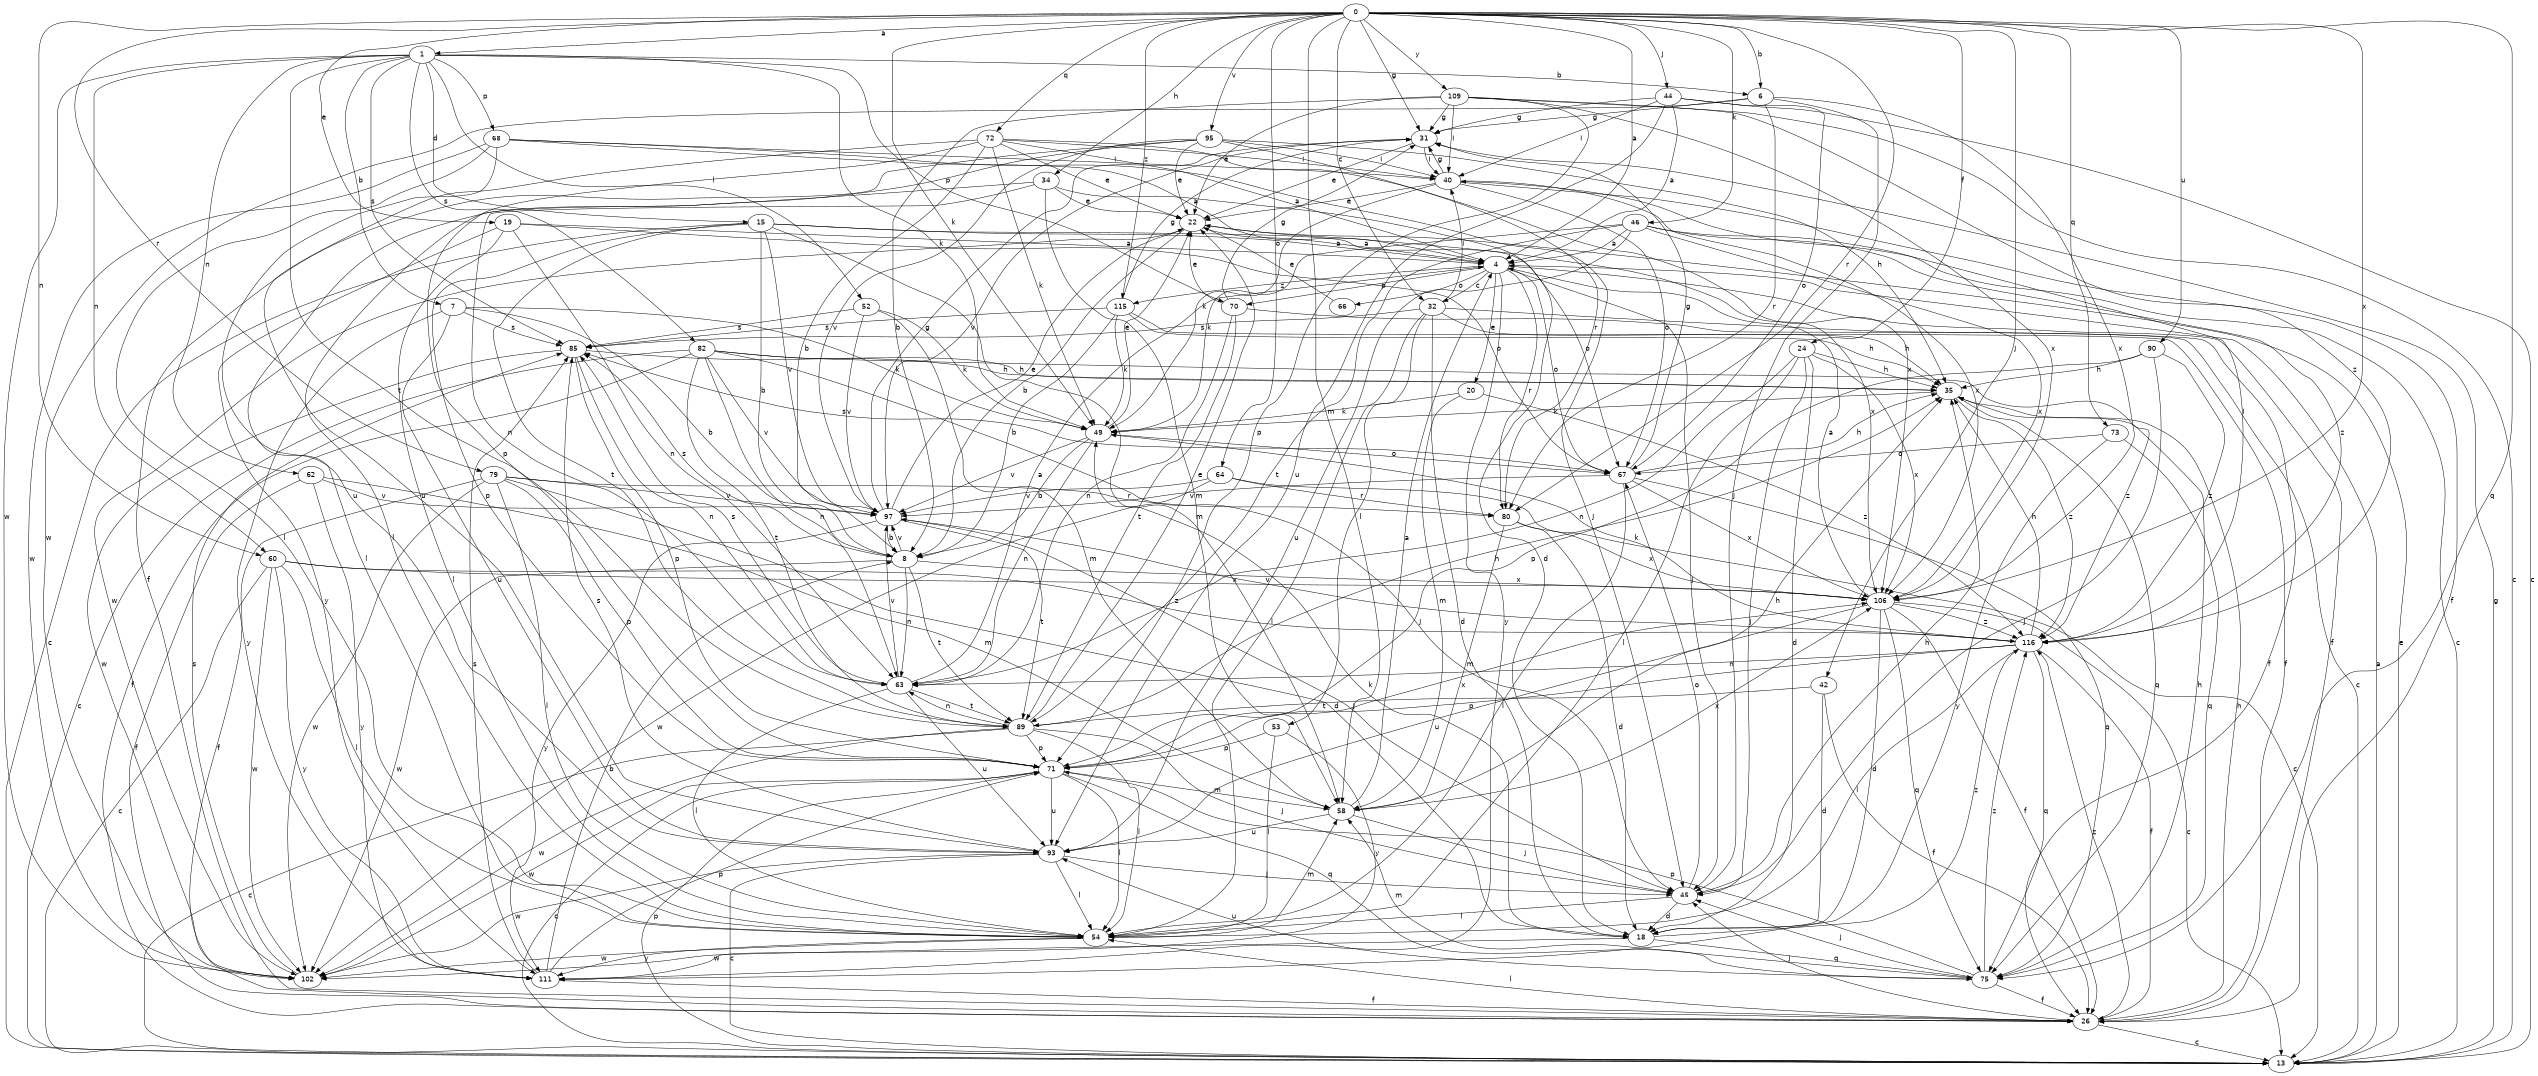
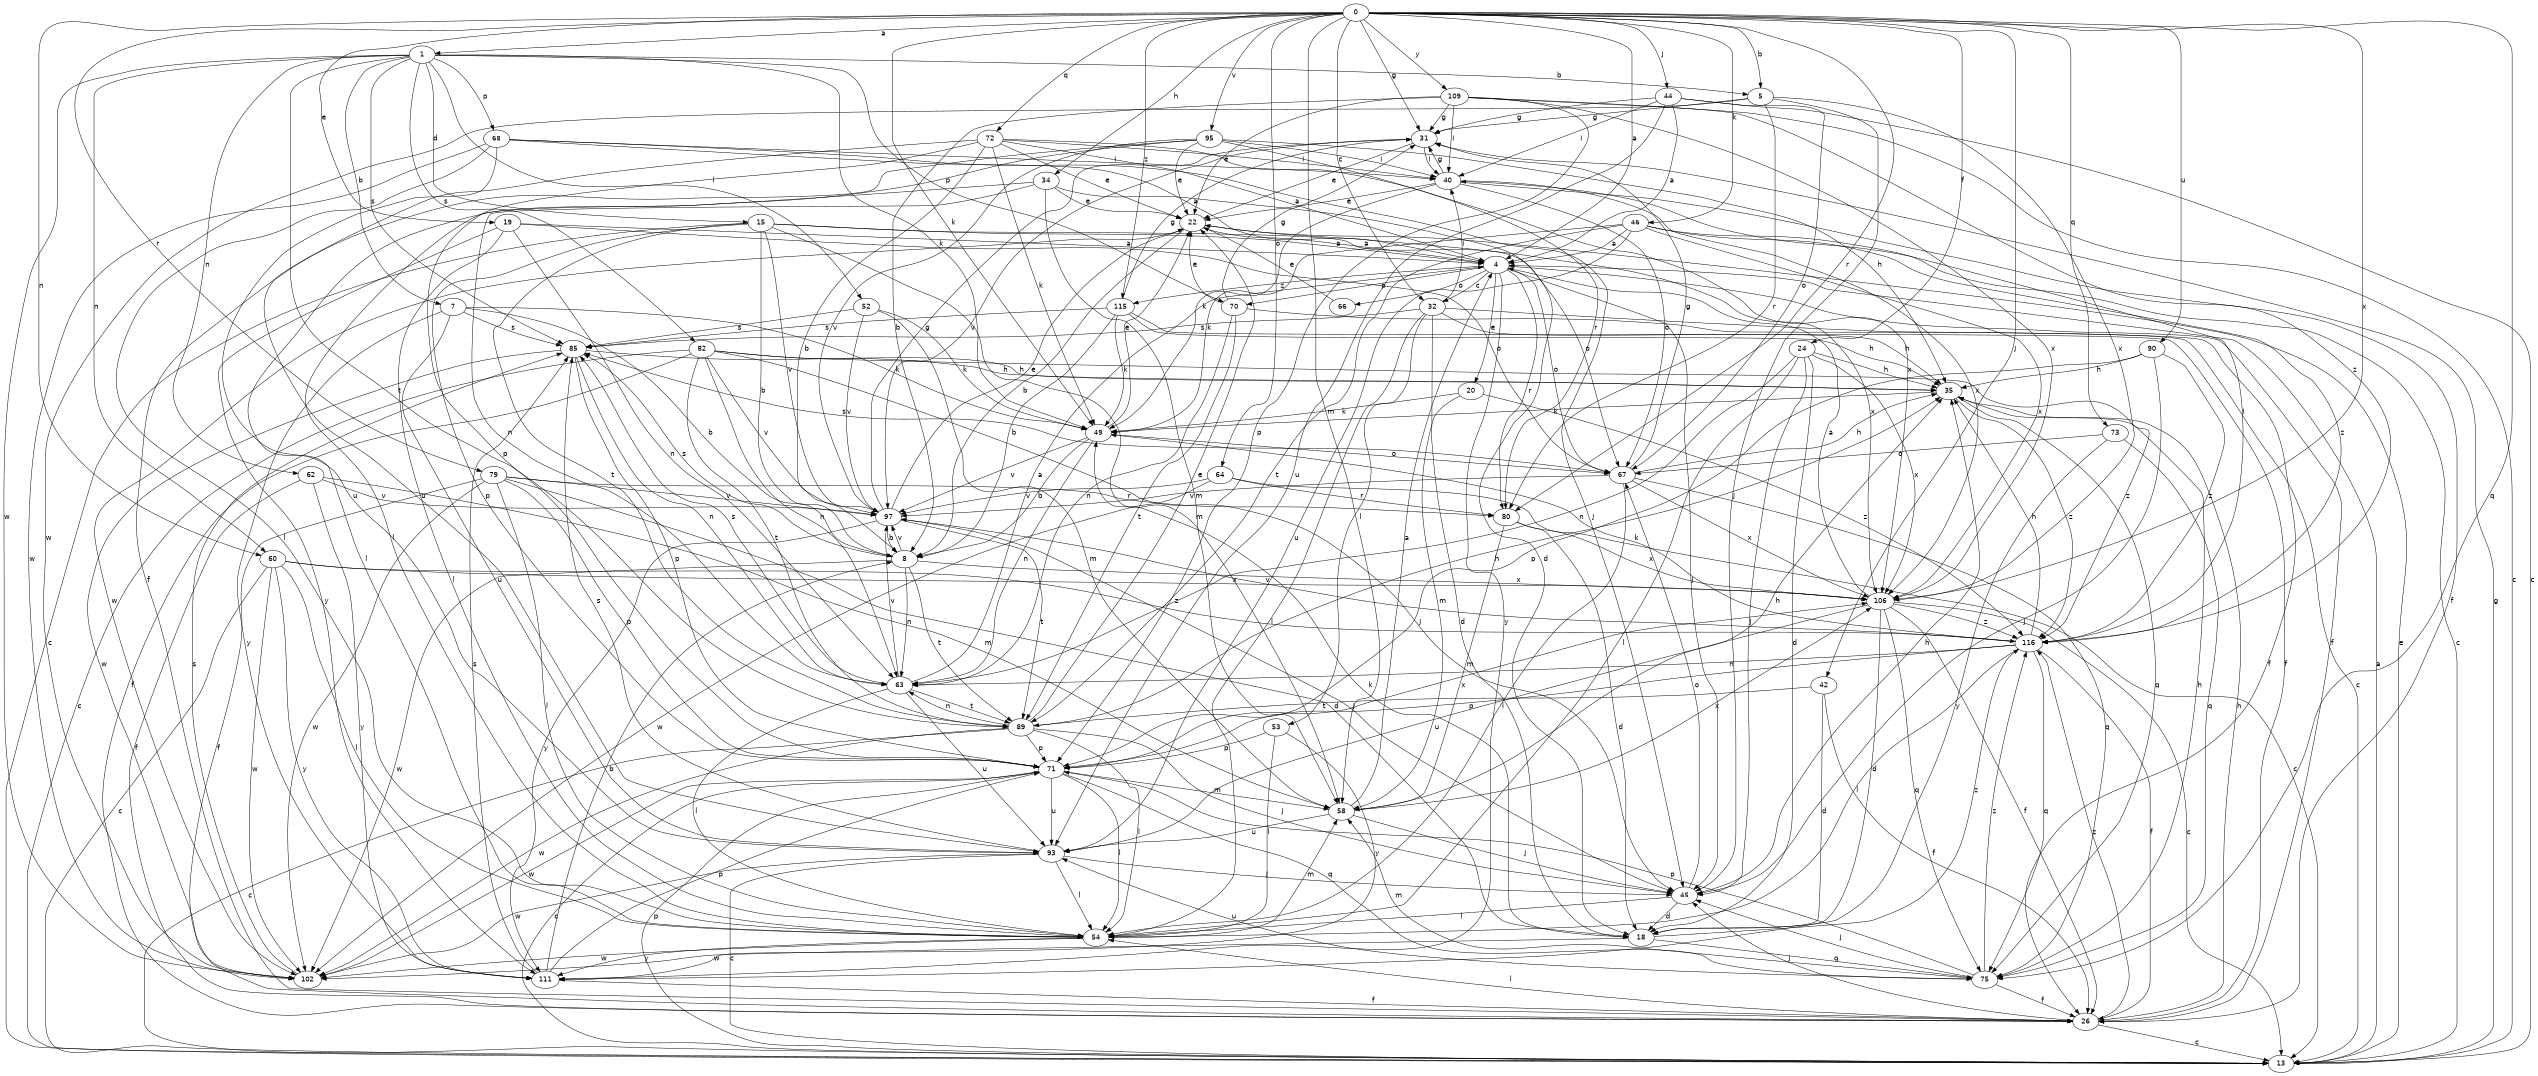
node "6": label "6" -> "5"
